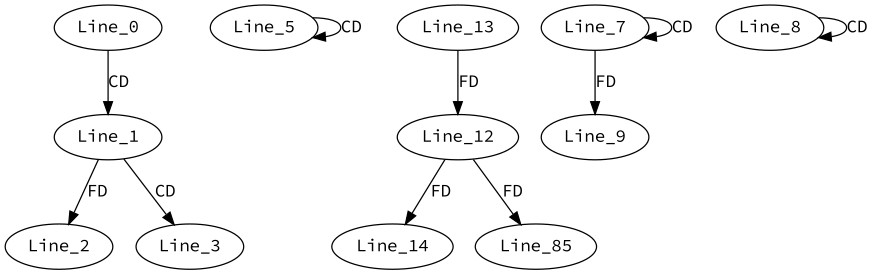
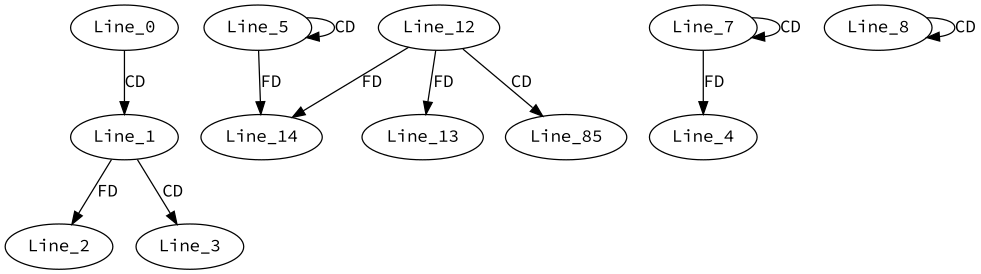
edge "Line_5" -> "Line_14": added, label "FD"
edge "Line_13" -> "Line_12": reversed
node "Line_9": label "Line_9" -> "Line_4"
edge "Line_12" -> "Line_85": label "FD" -> "CD"
